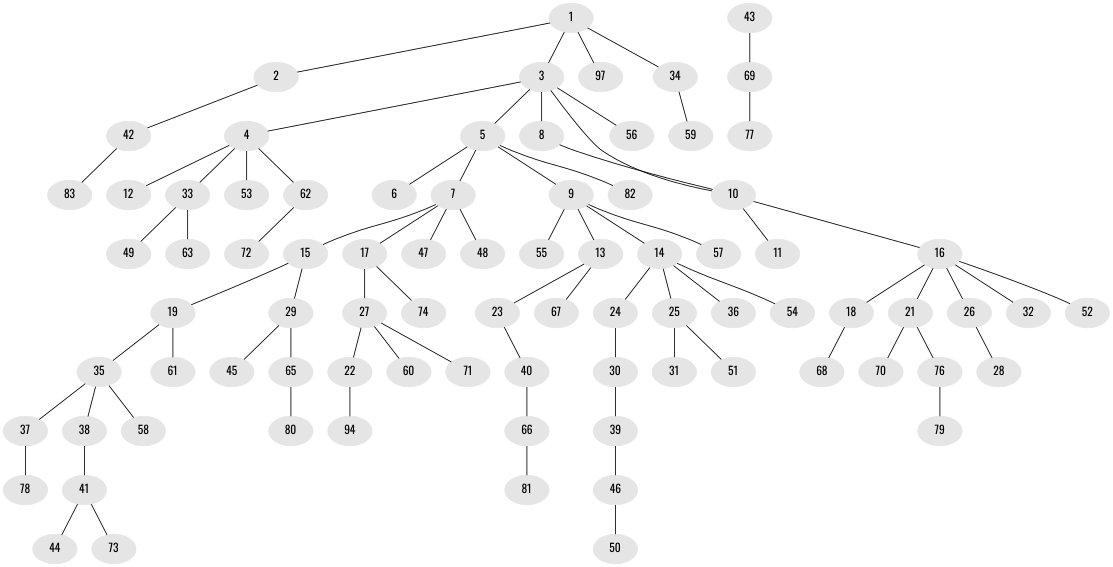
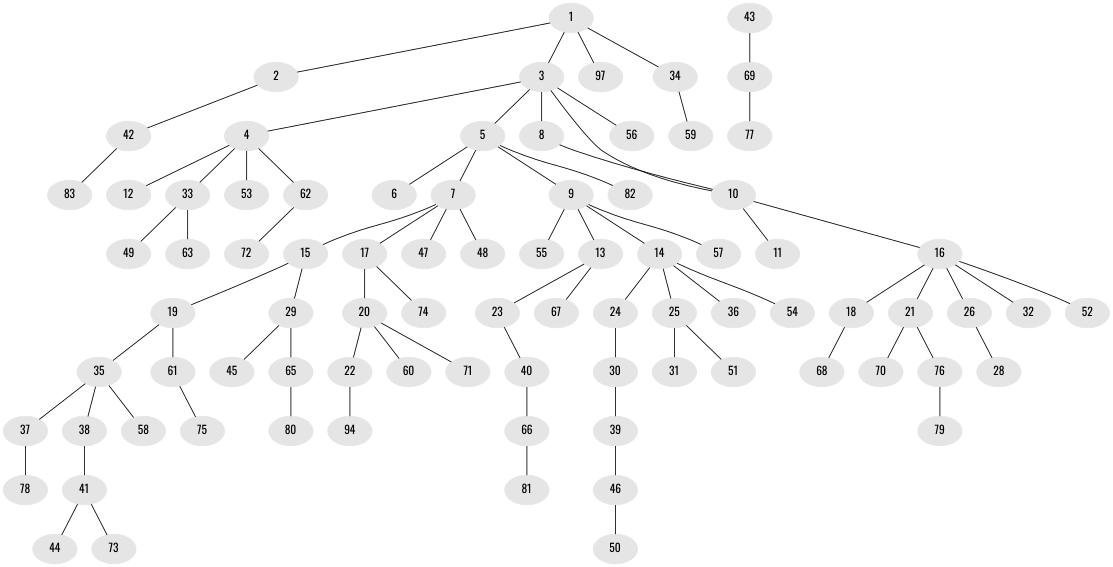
node "27": label "27" -> "20"
node "75": added
